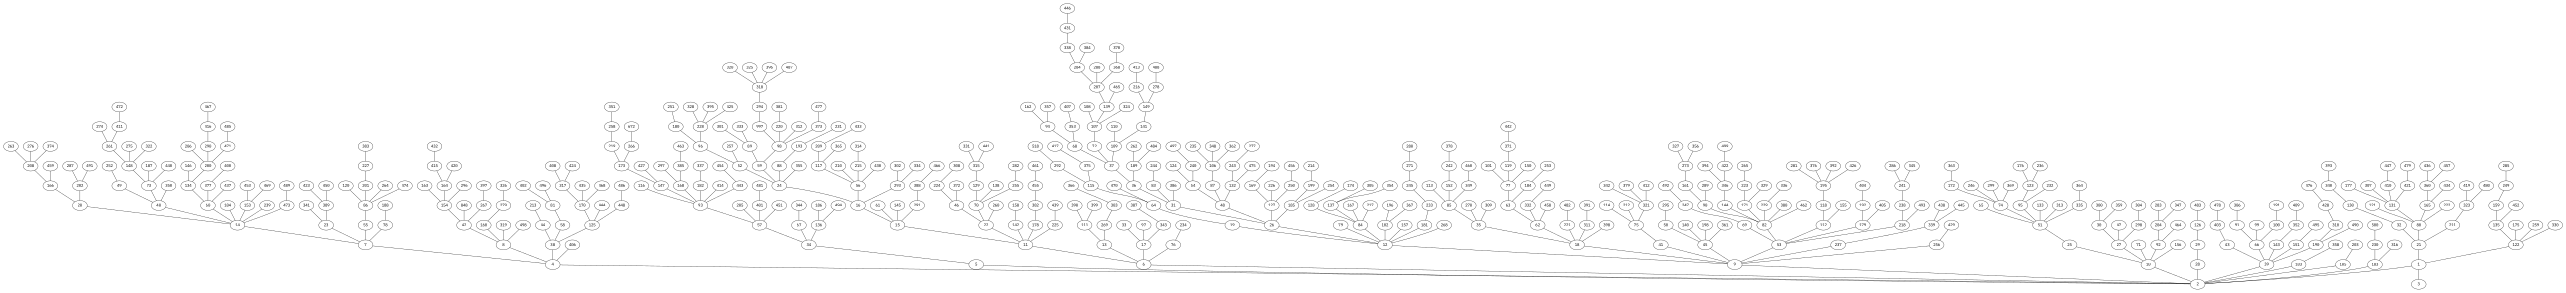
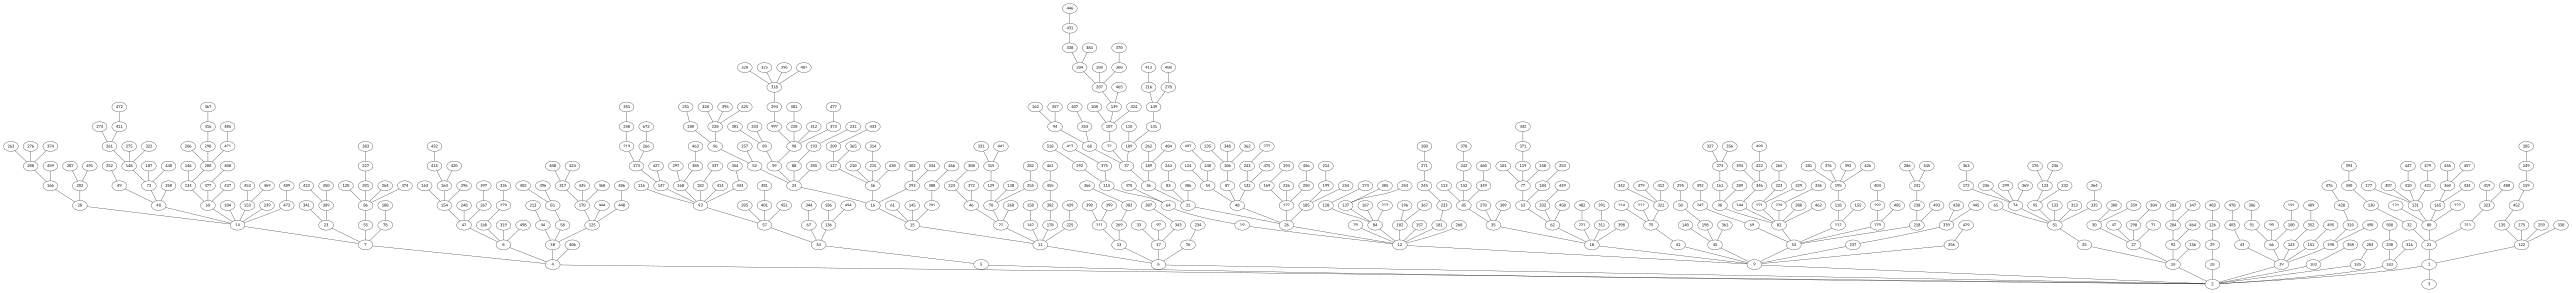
node "848": label "848" -> "248"
edge "159" -- "135": now "159" -- "452"
edge "50" -- "45": now "50" -- "198"
edge "71" -- "10": now "71" -- "27"
